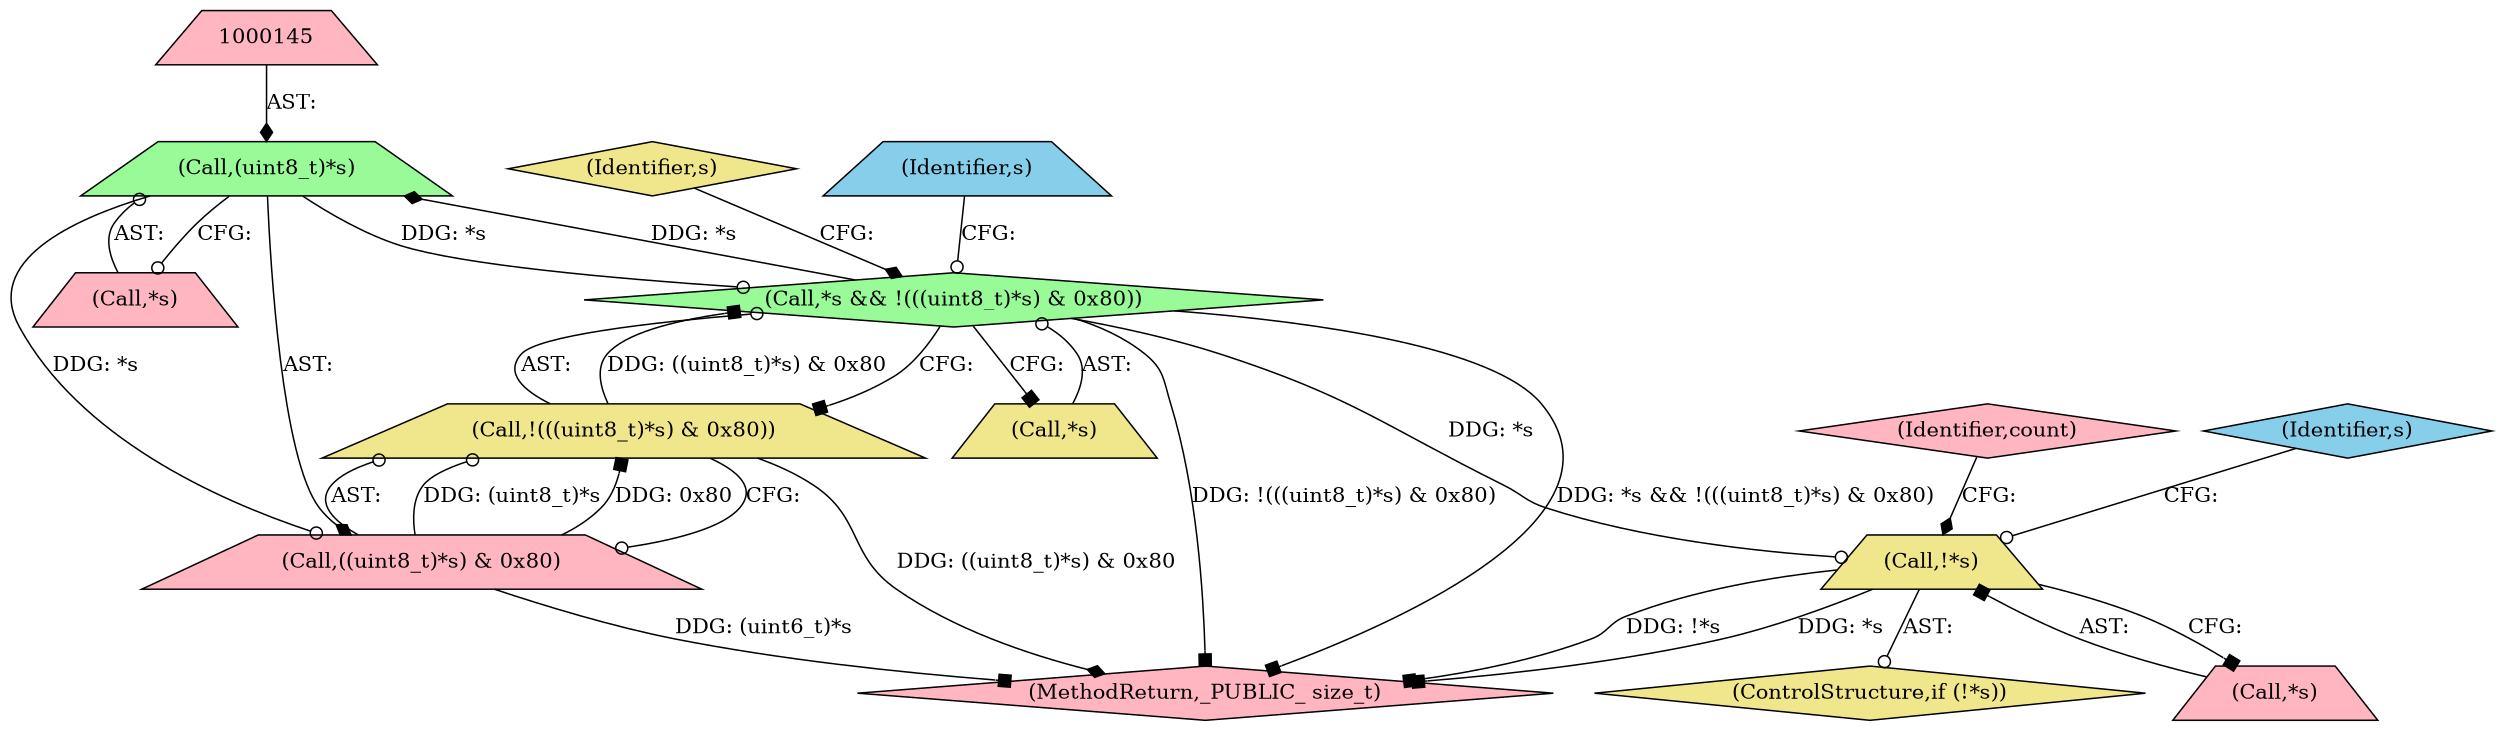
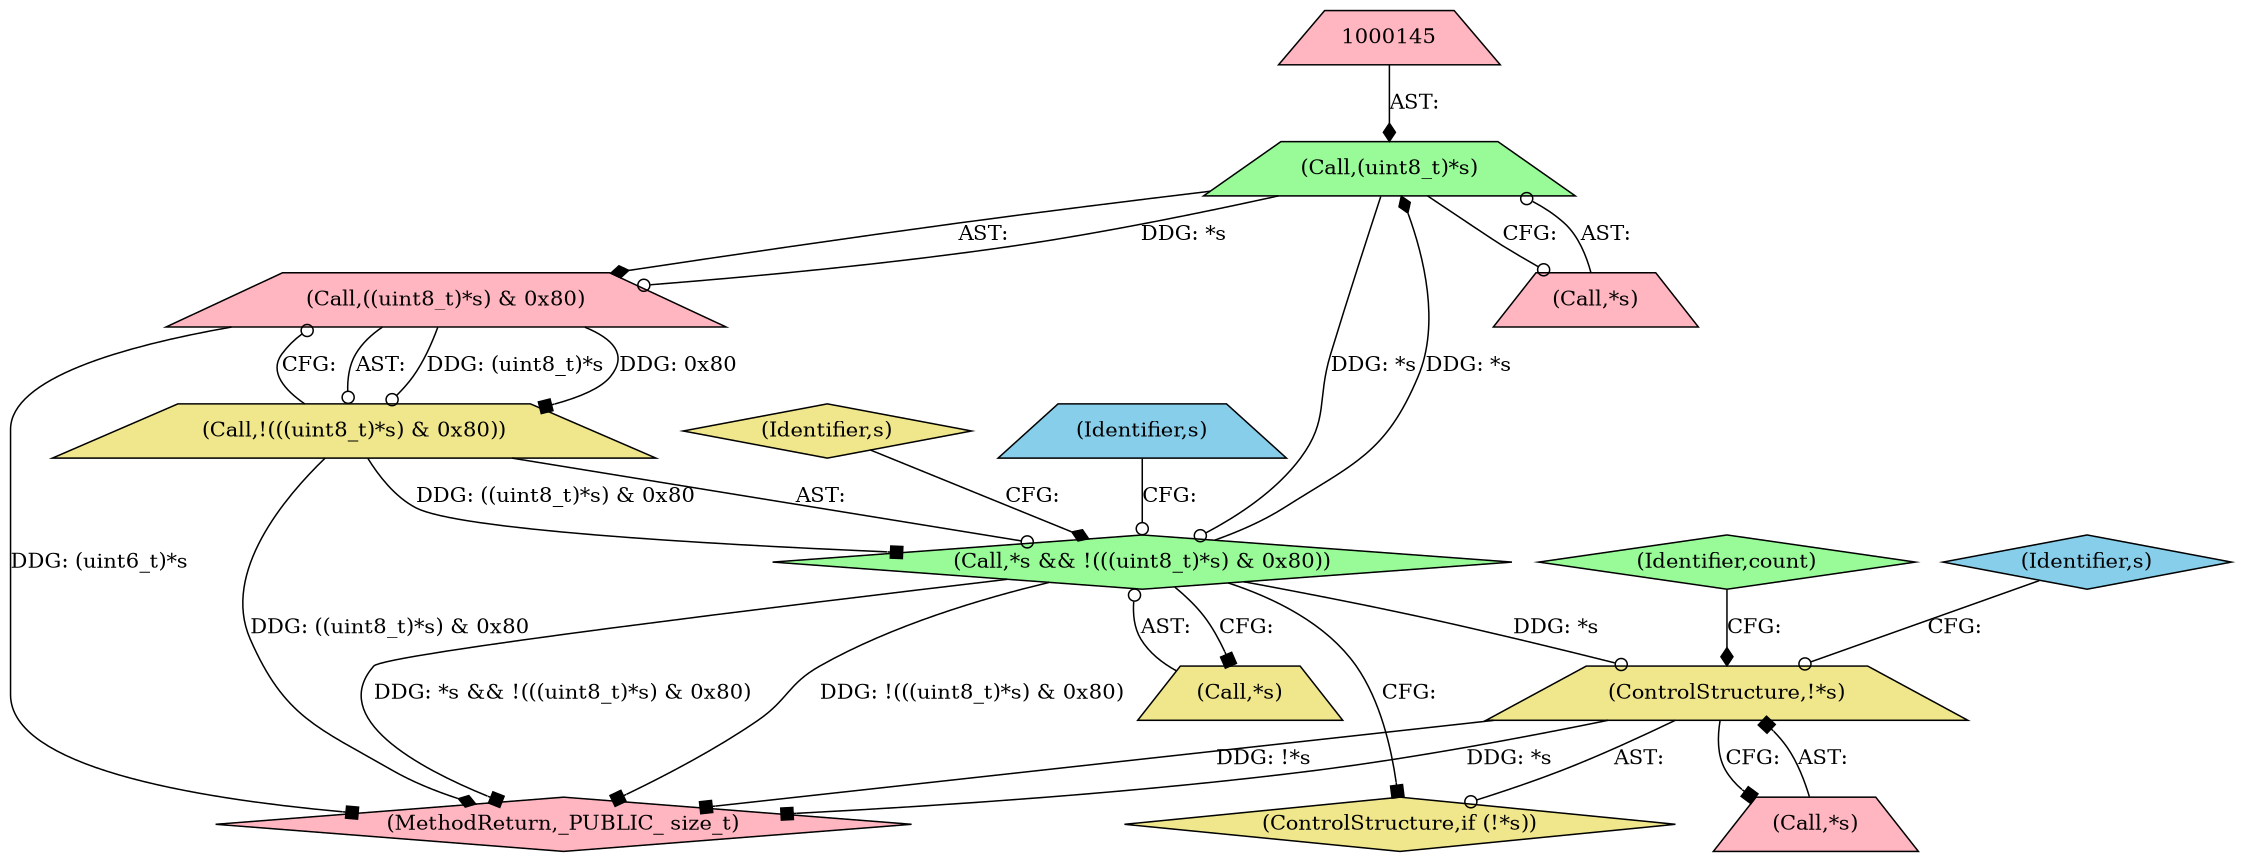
edge "(Call,*s && !(((uint8_t)*s) & 0x80))" -> "(Call,!(((uint8_t)*s) & 0x80))": now "(Call,*s && !(((uint8_t)*s) & 0x80))" -> "(ControlStructure,if (!*s))"
node "(Identifier,count)": fillcolor lightpink -> palegreen
node "(Call,!*s)": label "(Call,!*s)" -> "(ControlStructure,!*s)"
